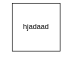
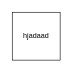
node "hjadaad": moved (36, 27) -> (36, 36)
